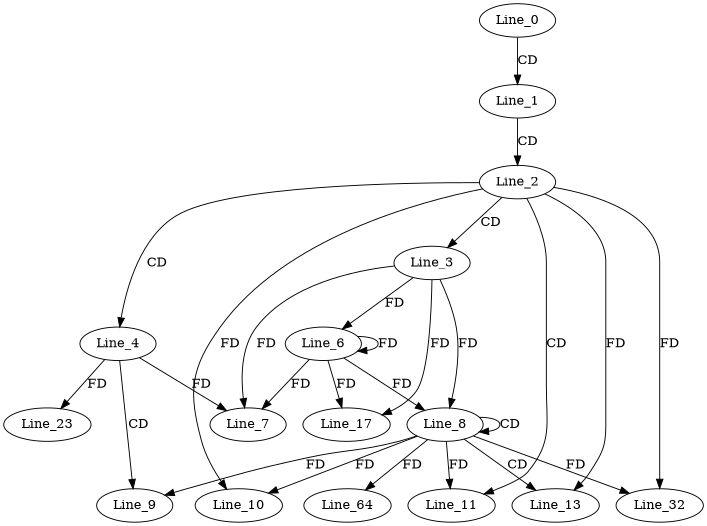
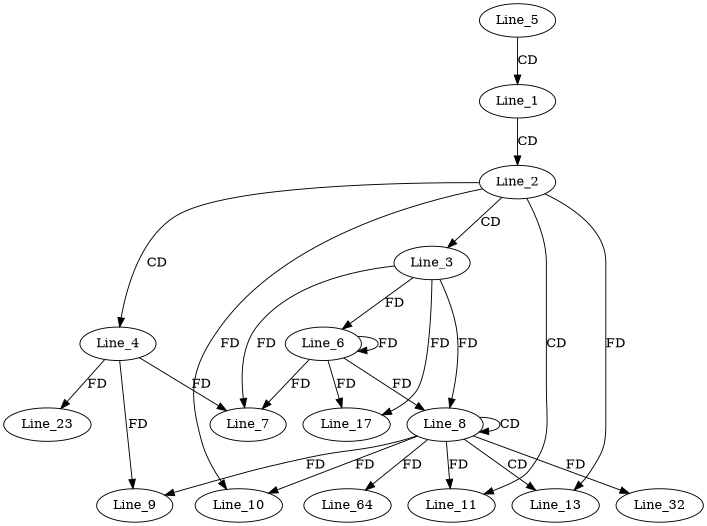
node "Line_0": label "Line_0" -> "Line_5"
edge "Line_2" -> "Line_32": removed, label "FD"
edge "Line_4" -> "Line_9": label "CD" -> "FD"
